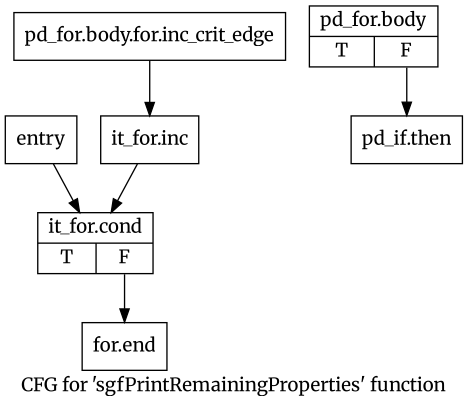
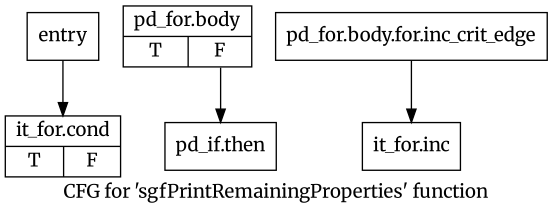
edge "it_for.inc" -> "it_for.cond": removed
node "for.end": removed
